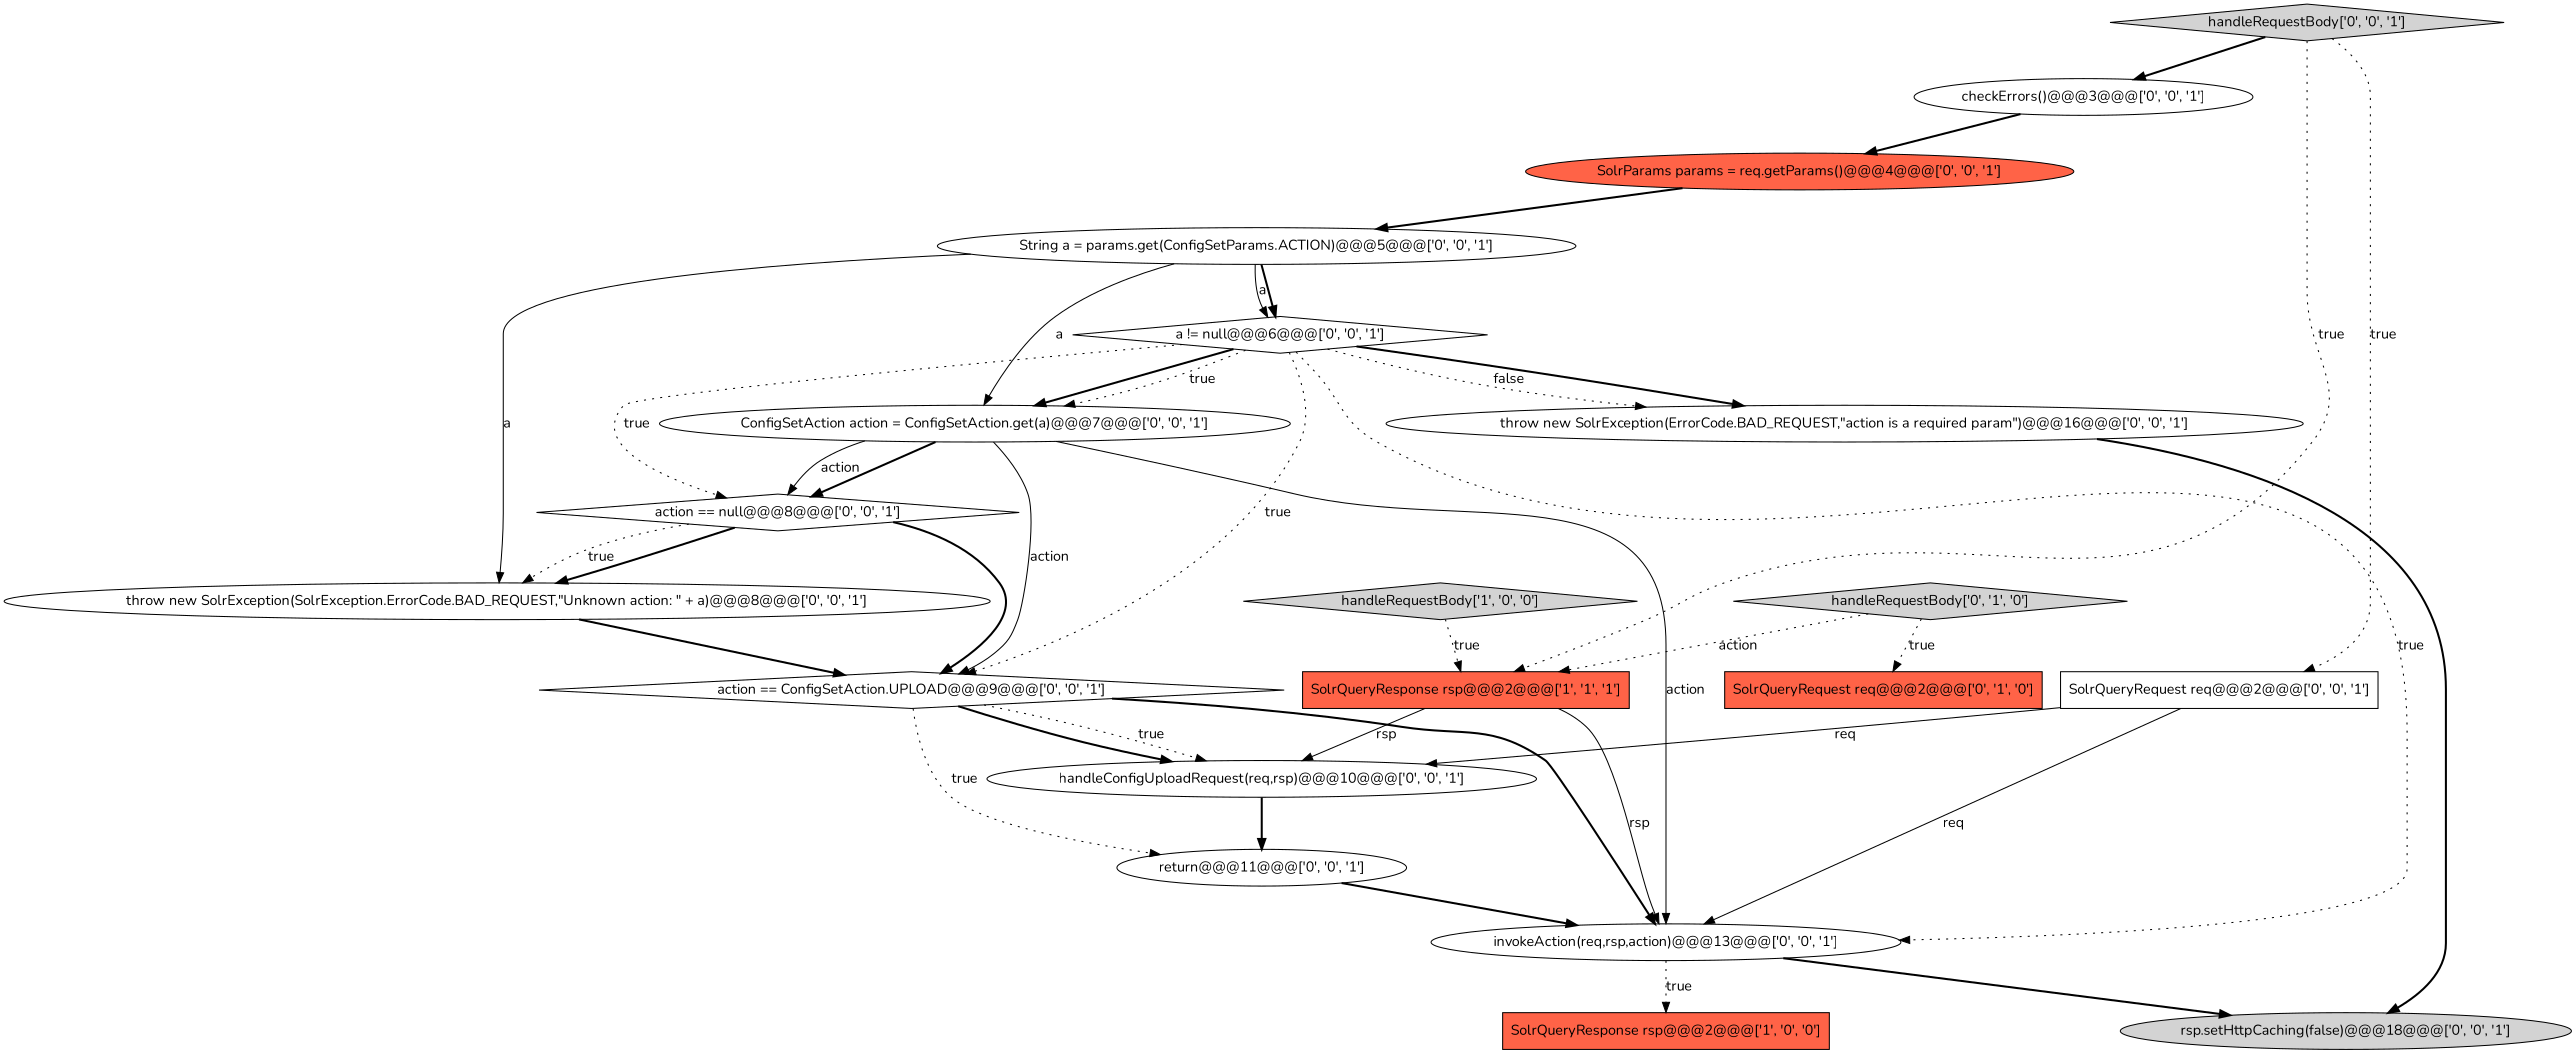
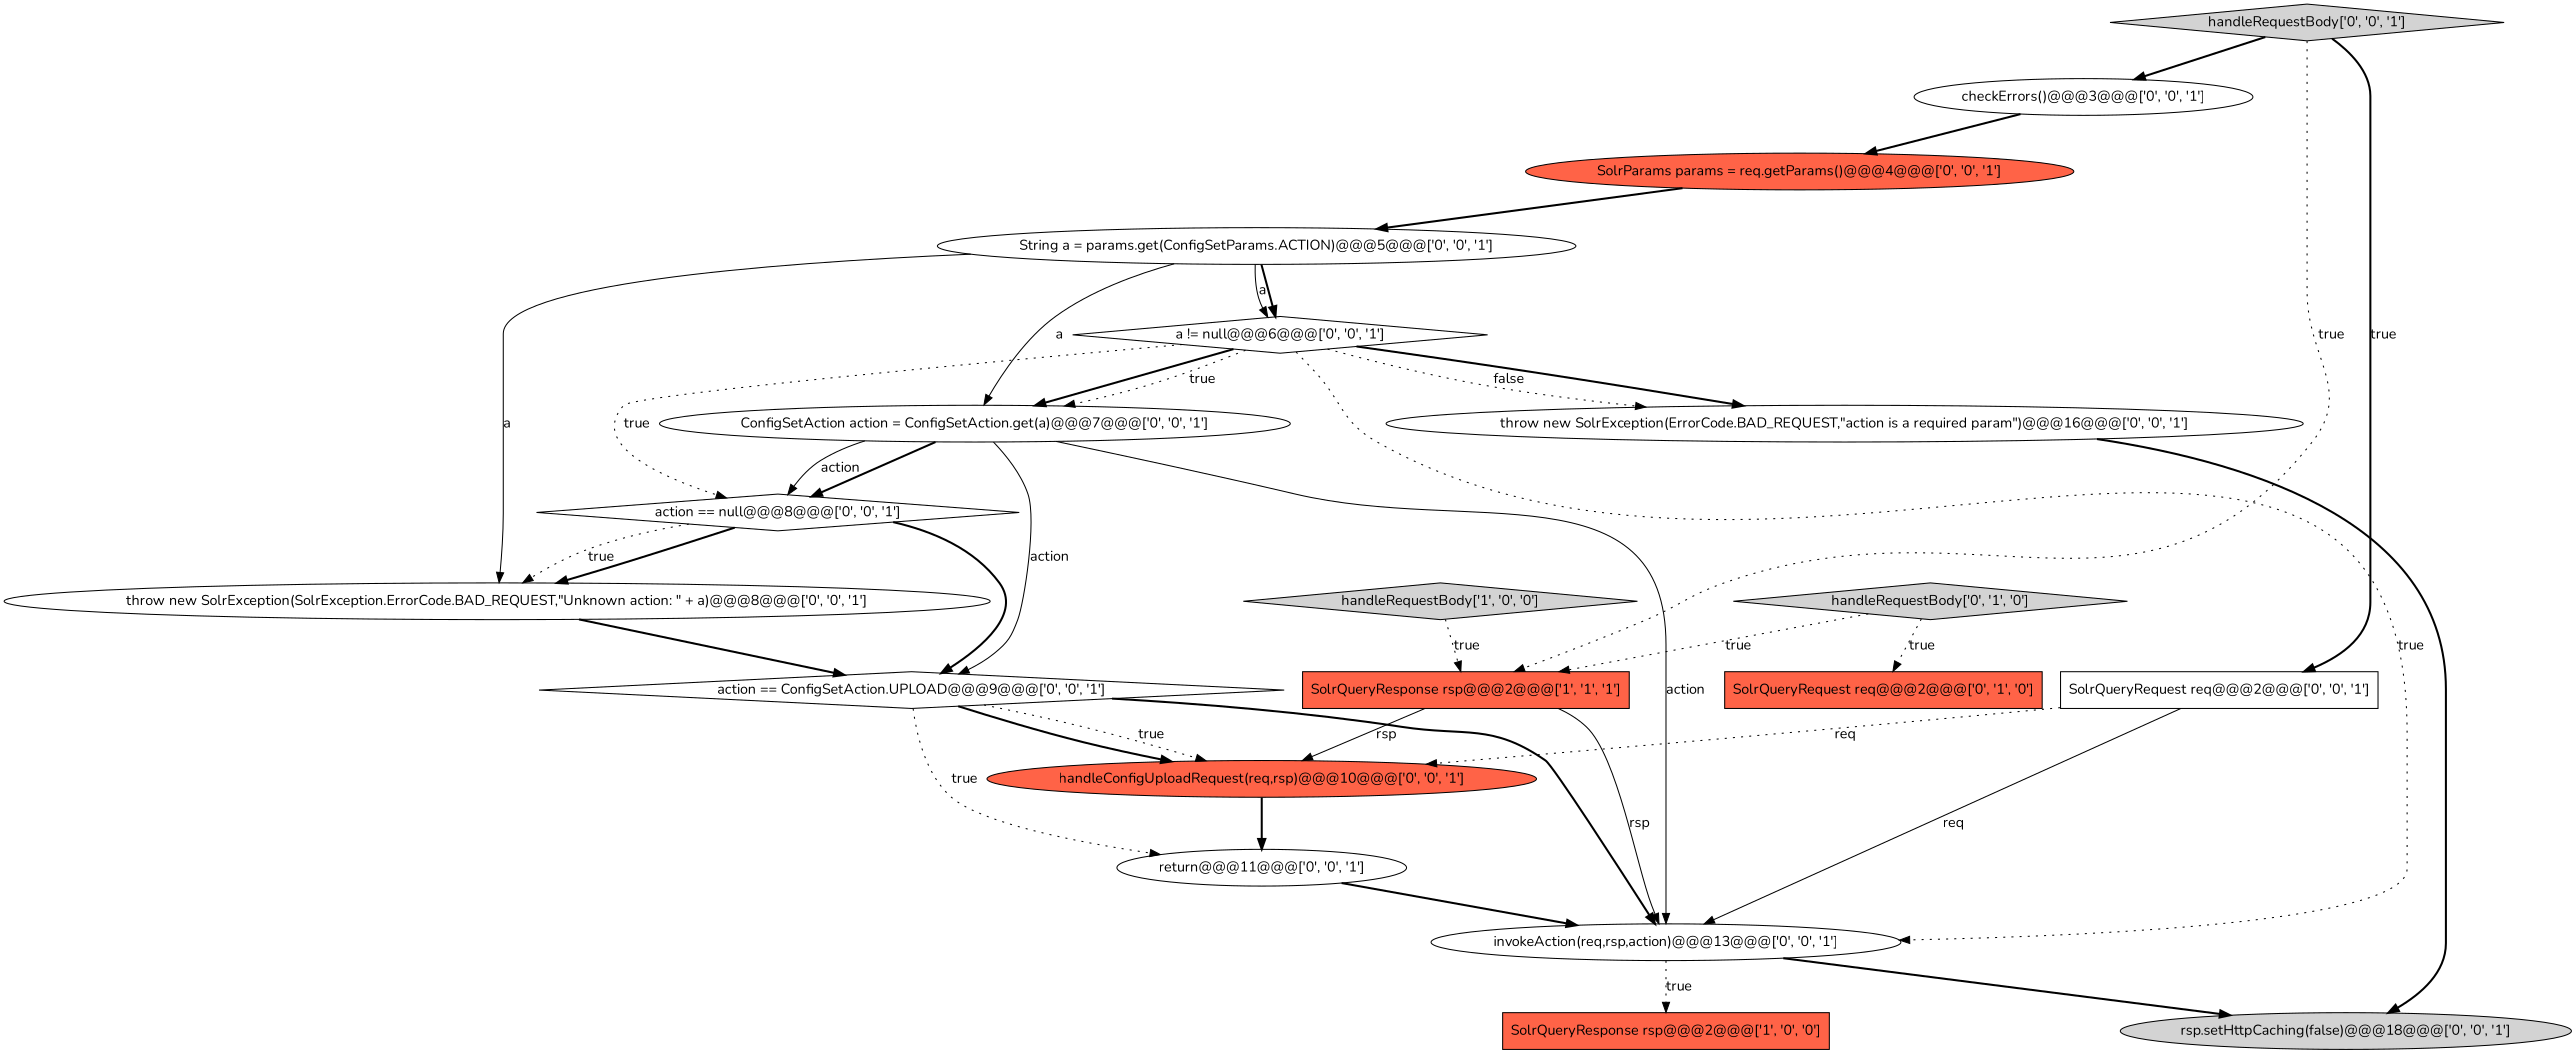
edge "handleRequestBody['0', '0', '1']" -> "SolrQueryRequest req@@@2@@@['0', '0', '1']": style dotted -> bold
edge "a != null@@@6@@@['0', '0', '1']" -> "action == ConfigSetAction.UPLOAD@@@9@@@['0', '0', '1']": removed, label "true"
edge "handleRequestBody['0', '1', '0']" -> "SolrQueryResponse rsp@@@2@@@['1', '1', '1']": label "action" -> "true"
edge "SolrQueryRequest req@@@2@@@['0', '0', '1']" -> "handleConfigUploadRequest(req,rsp)@@@10@@@['0', '0', '1']": style solid -> dotted
node "handleConfigUploadRequest(req,rsp)@@@10@@@['0', '0', '1']": fillcolor white -> tomato
